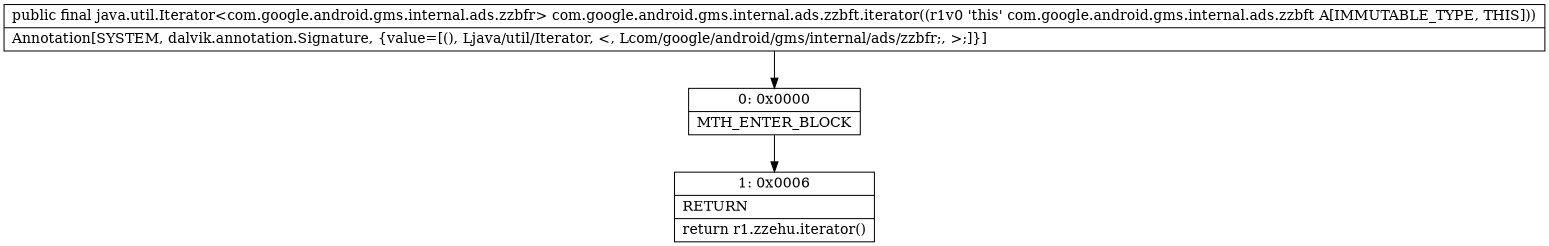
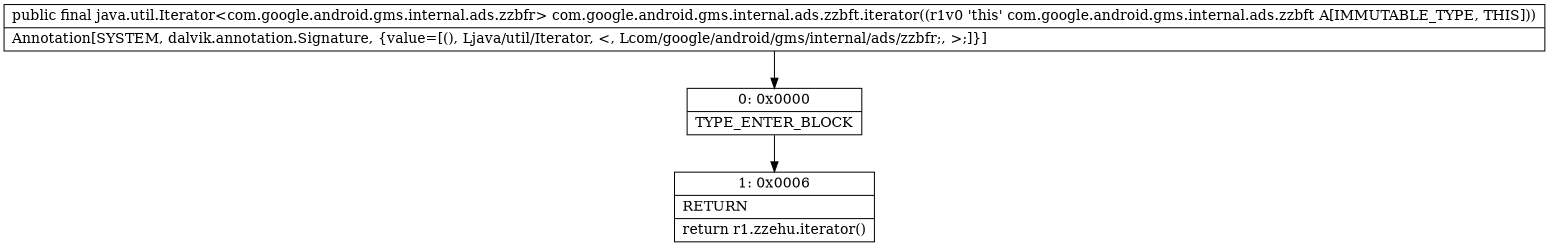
node "0: 0x0000": text "MTH_ENTER_BLOCK" -> "TYPE_ENTER_BLOCK"
